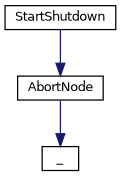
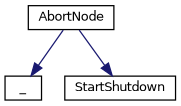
edge "StartShutdown" -> "AbortNode": reversed
